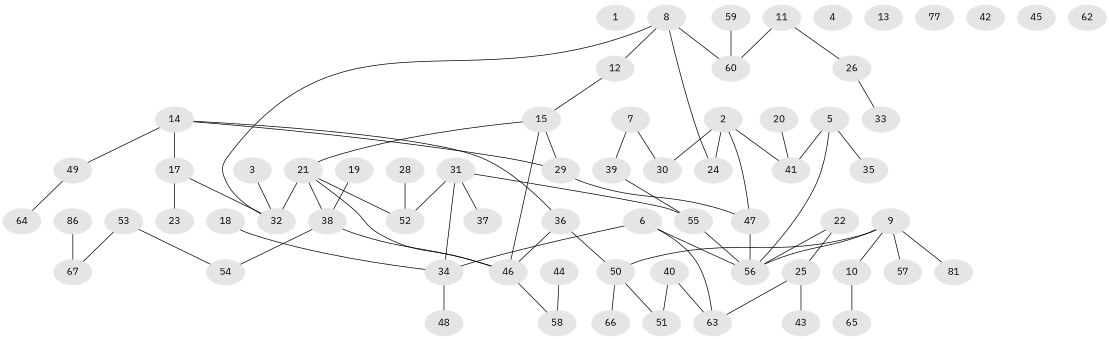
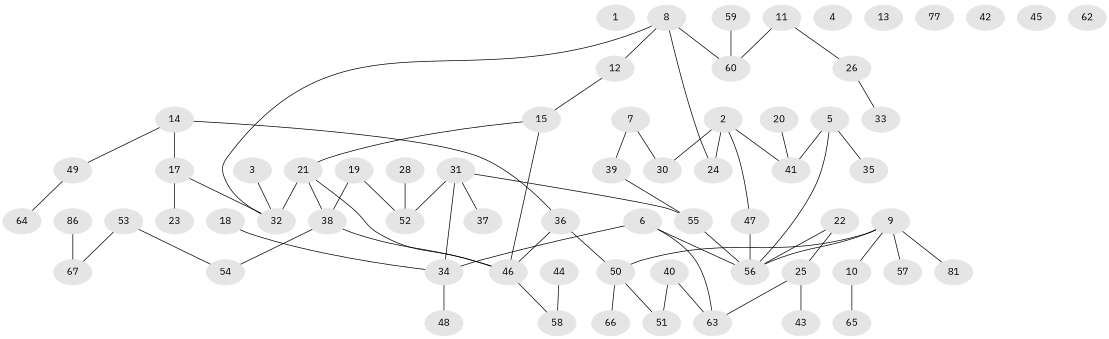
node "29": removed
edge "21" -- "52": now "19" -- "52"
